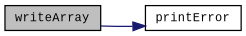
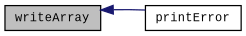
edge "writeArray" -> "printError": reversed
